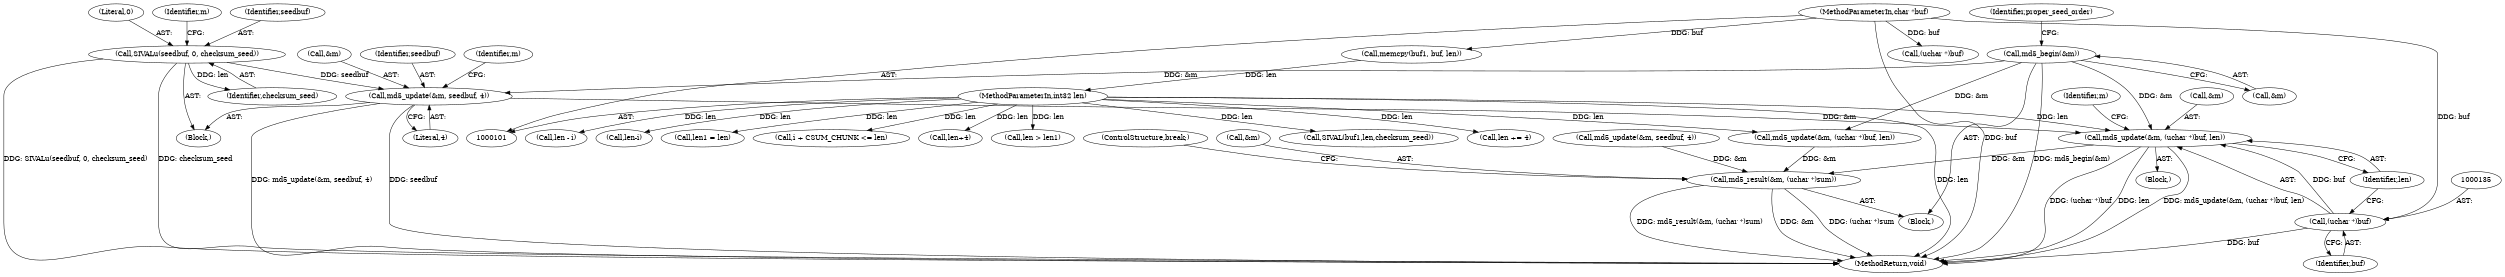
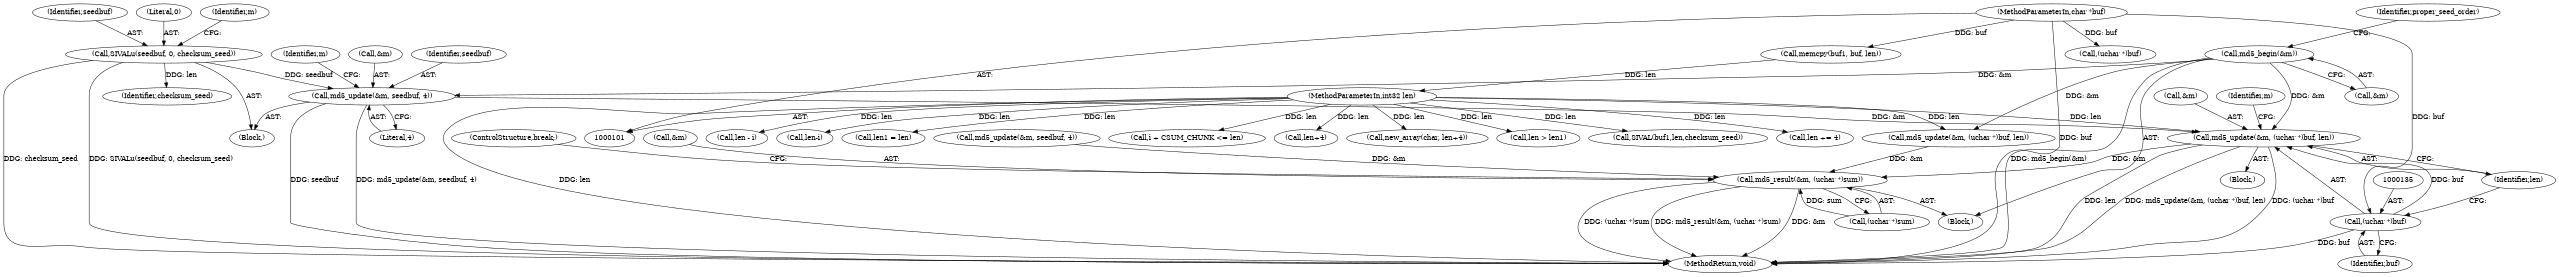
edge "(Identifier,checksum_seed)" -> "(Call,SIVALu(seedbuf, 0, checksum_seed))": removed, label "AST:"
node "(Call,new_array(char, len+4))": added
node "(Call,(uchar *)sum)": added
